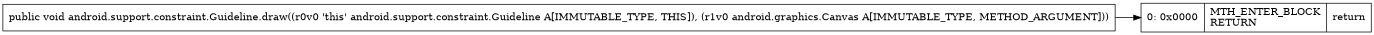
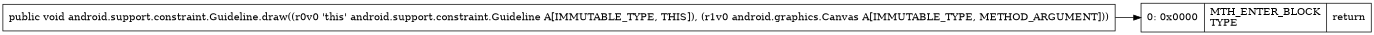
node "0: 0x0000": text "RETURN" -> "TYPE"
